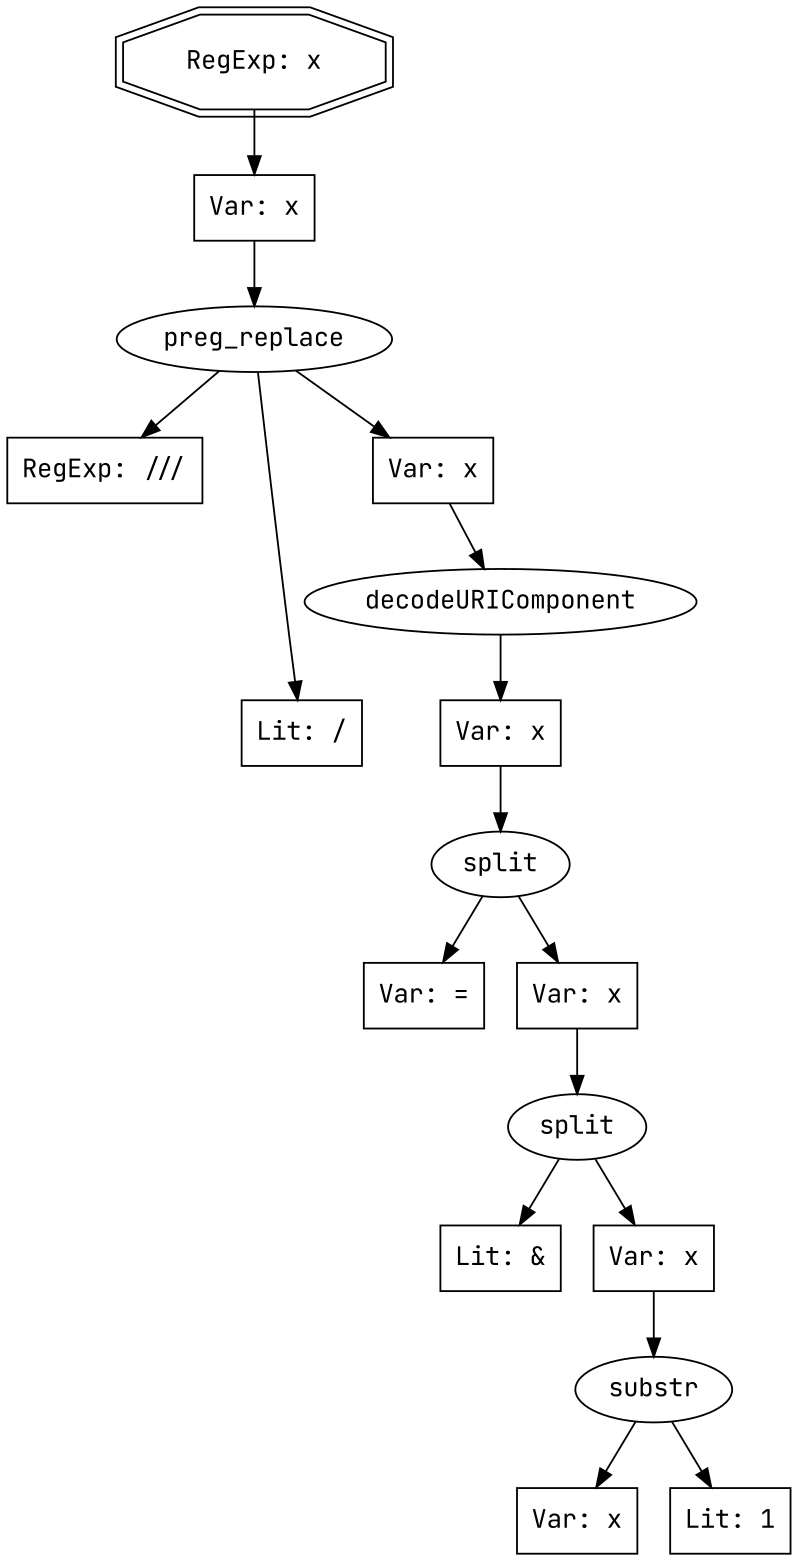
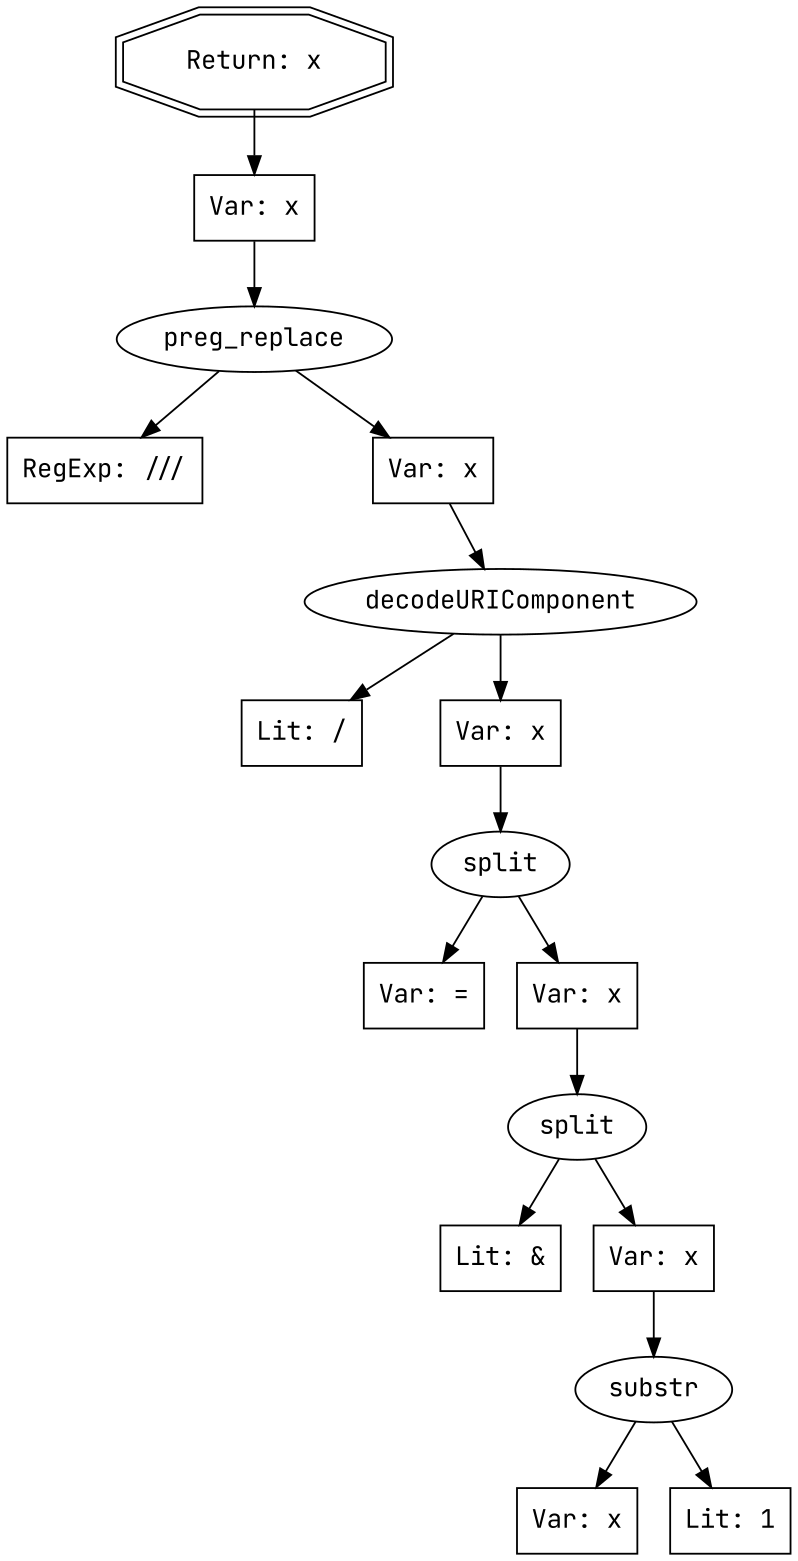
node "RegExp: x": label "RegExp: x" -> "Return: x"
edge "preg_replace" -> "Lit: /": now "decodeURIComponent" -> "Lit: /"
